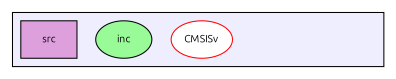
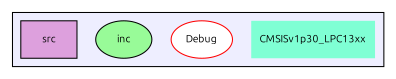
node "CMSISv": label "CMSISv" -> "Debug"
node "CMSISv1p30_LPC13xx": added
